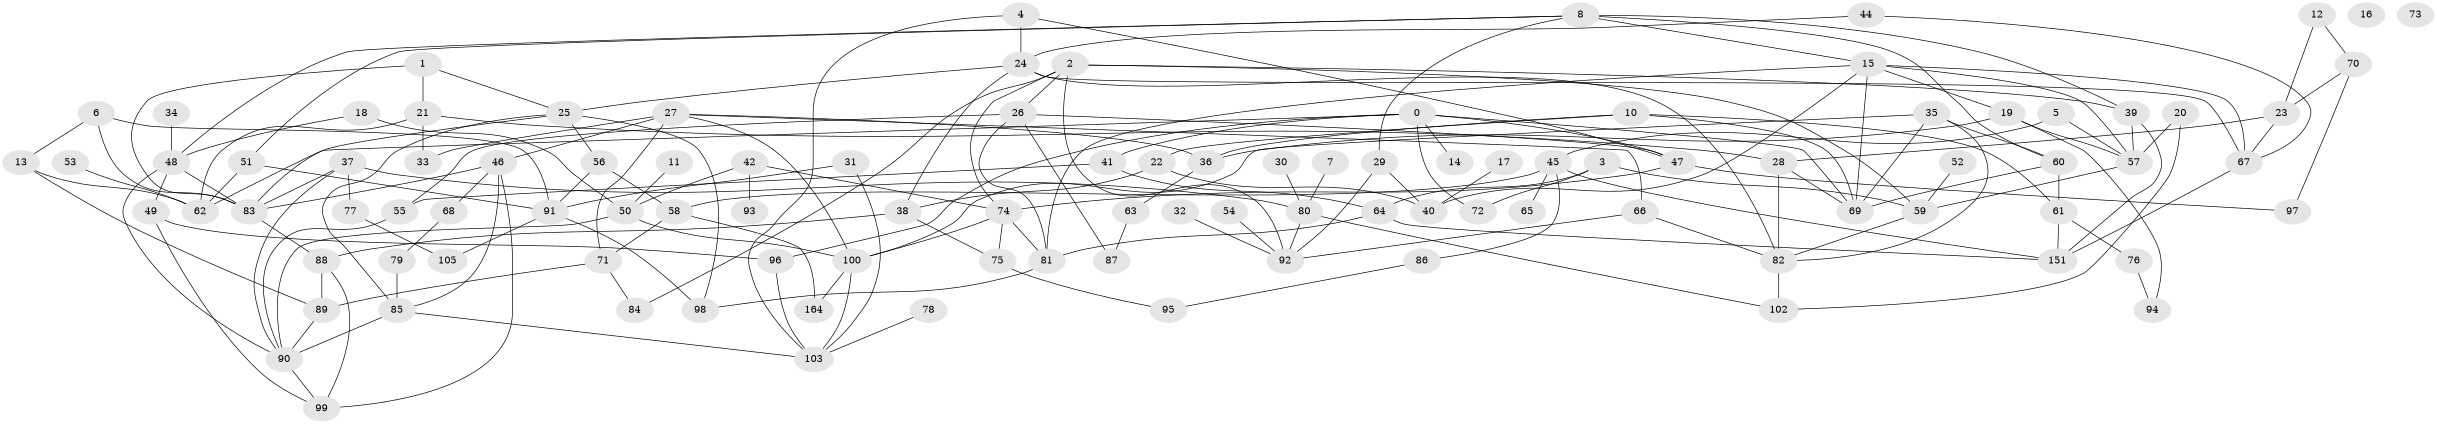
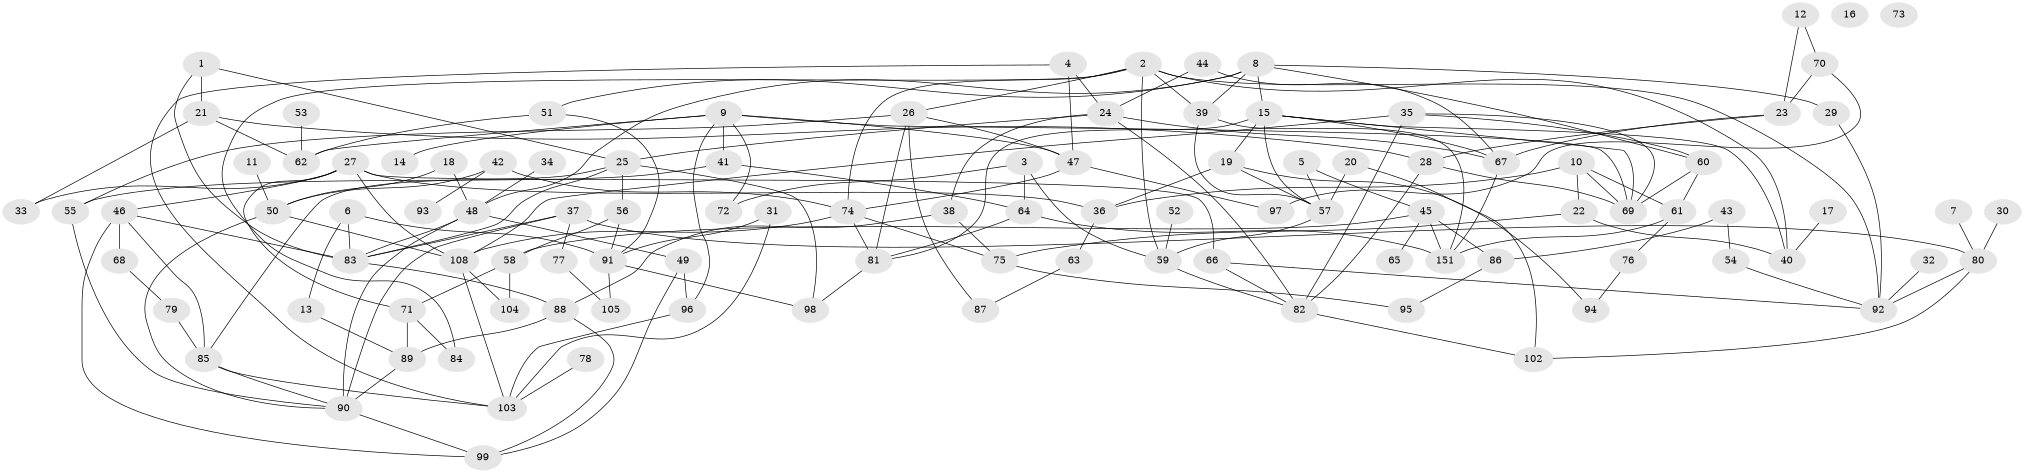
node "0": label "0" -> "9"
edge "29" -- "40": now "2" -- "40"
edge "13" -- "62": removed
edge "22" -- "38": now "22" -- "75"
node "43": added
node "100": label "100" -> "108"
node "164": label "164" -> "104"
